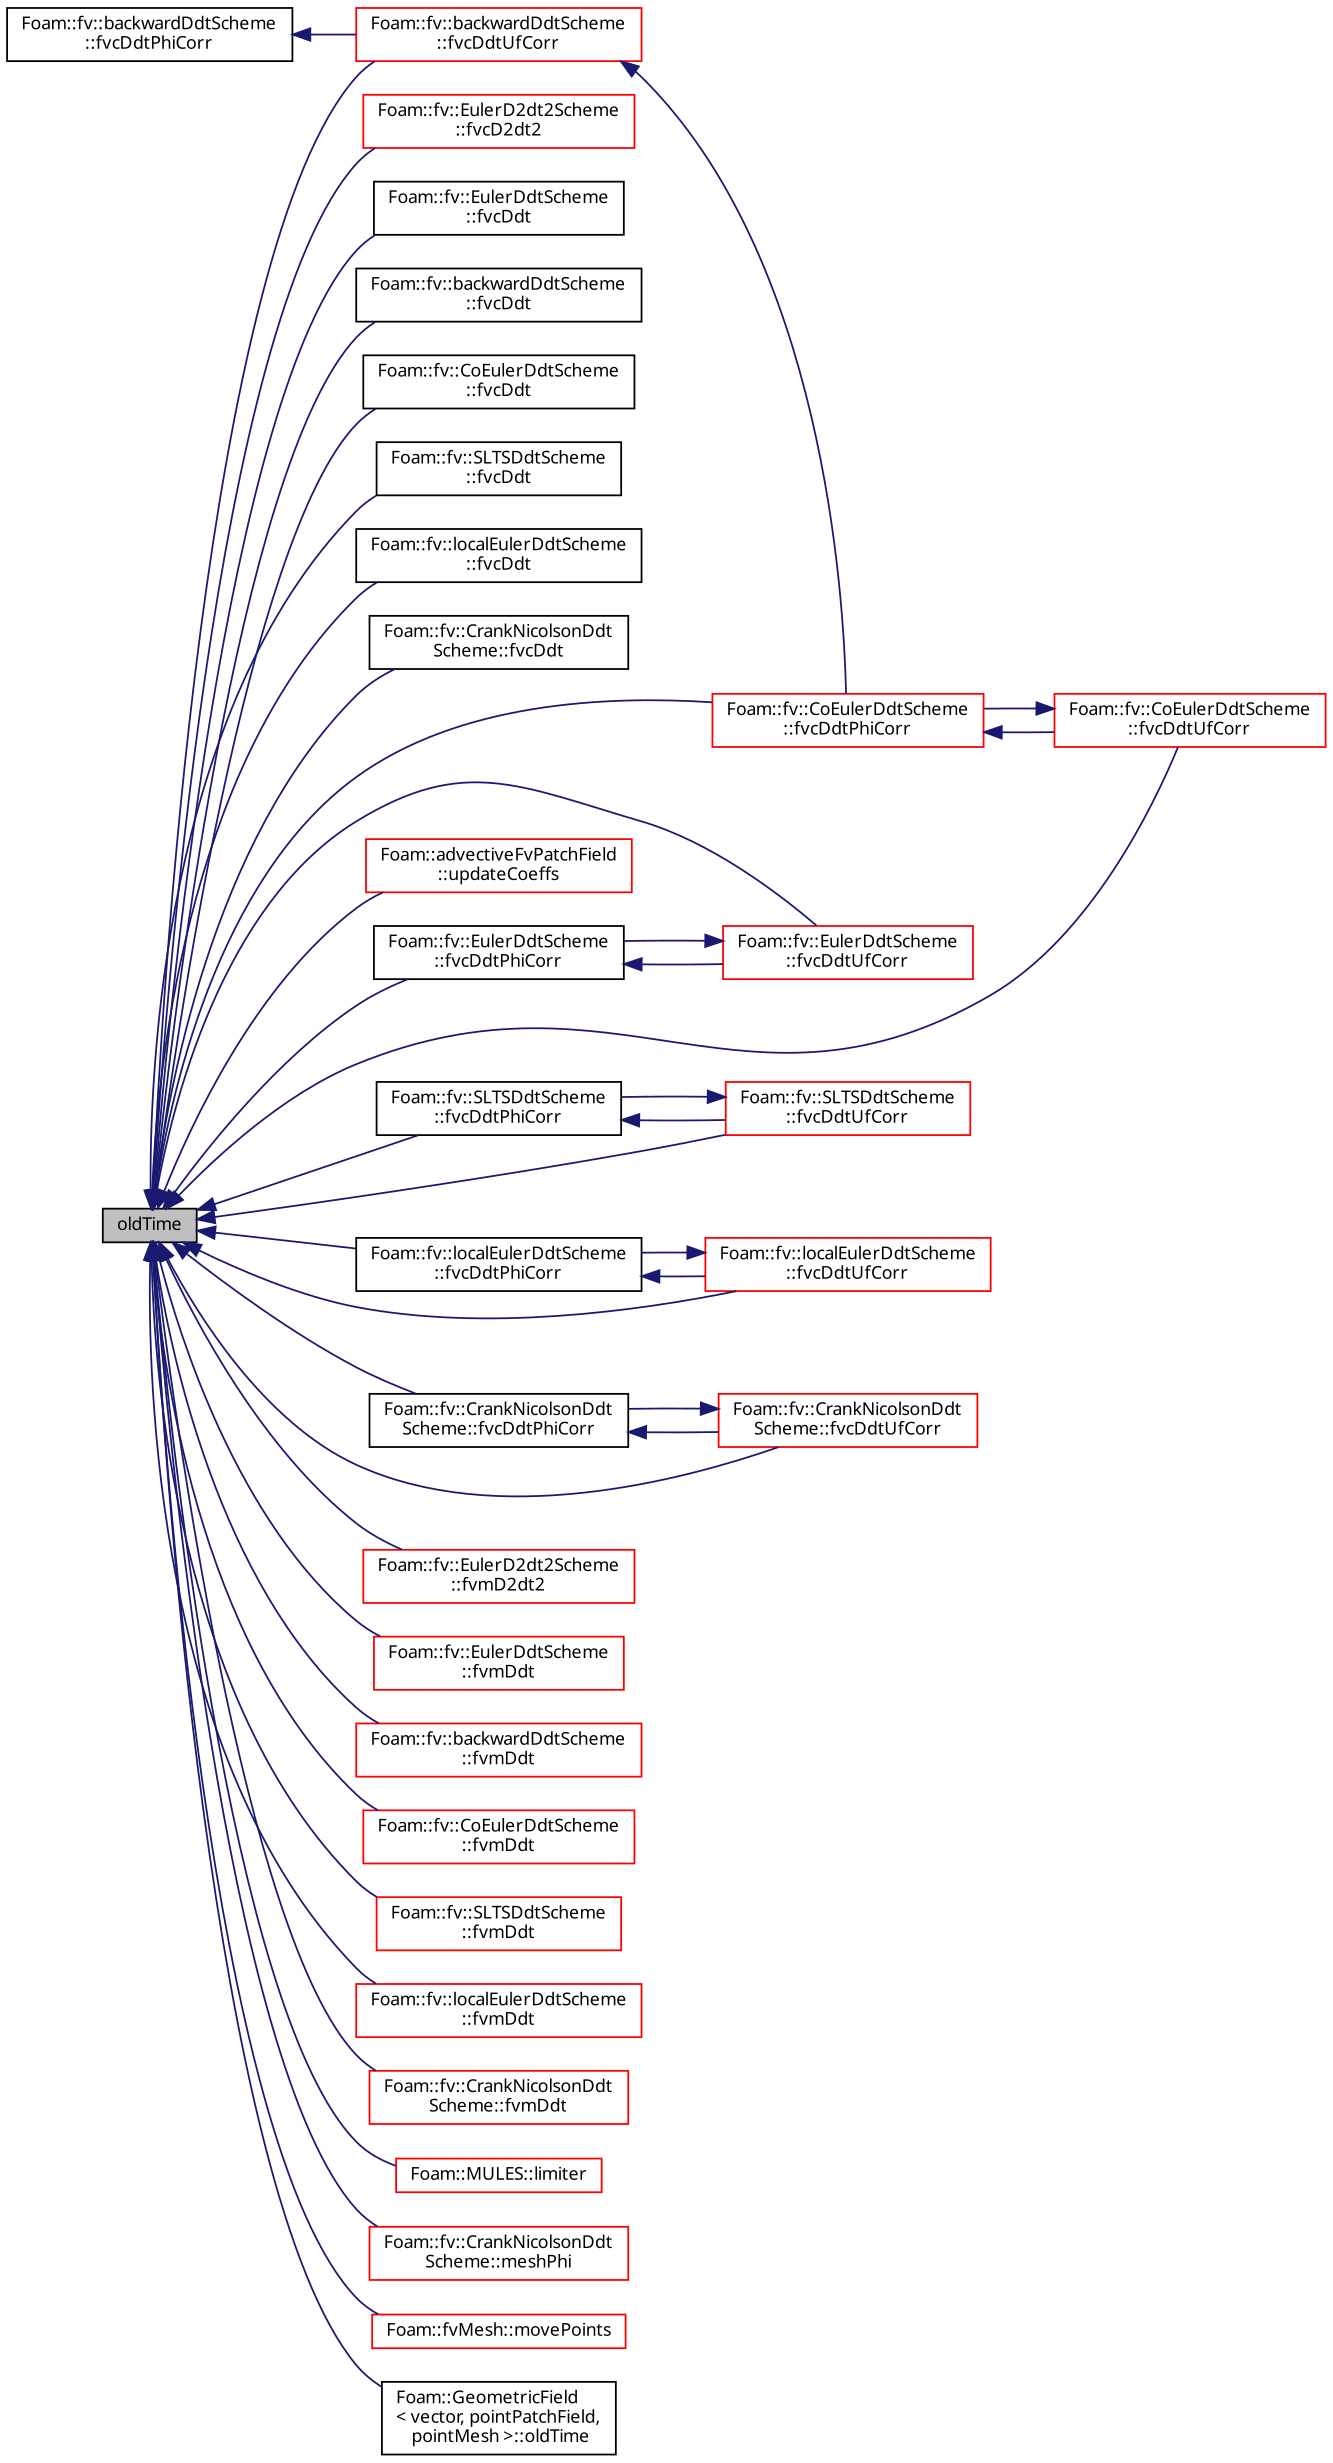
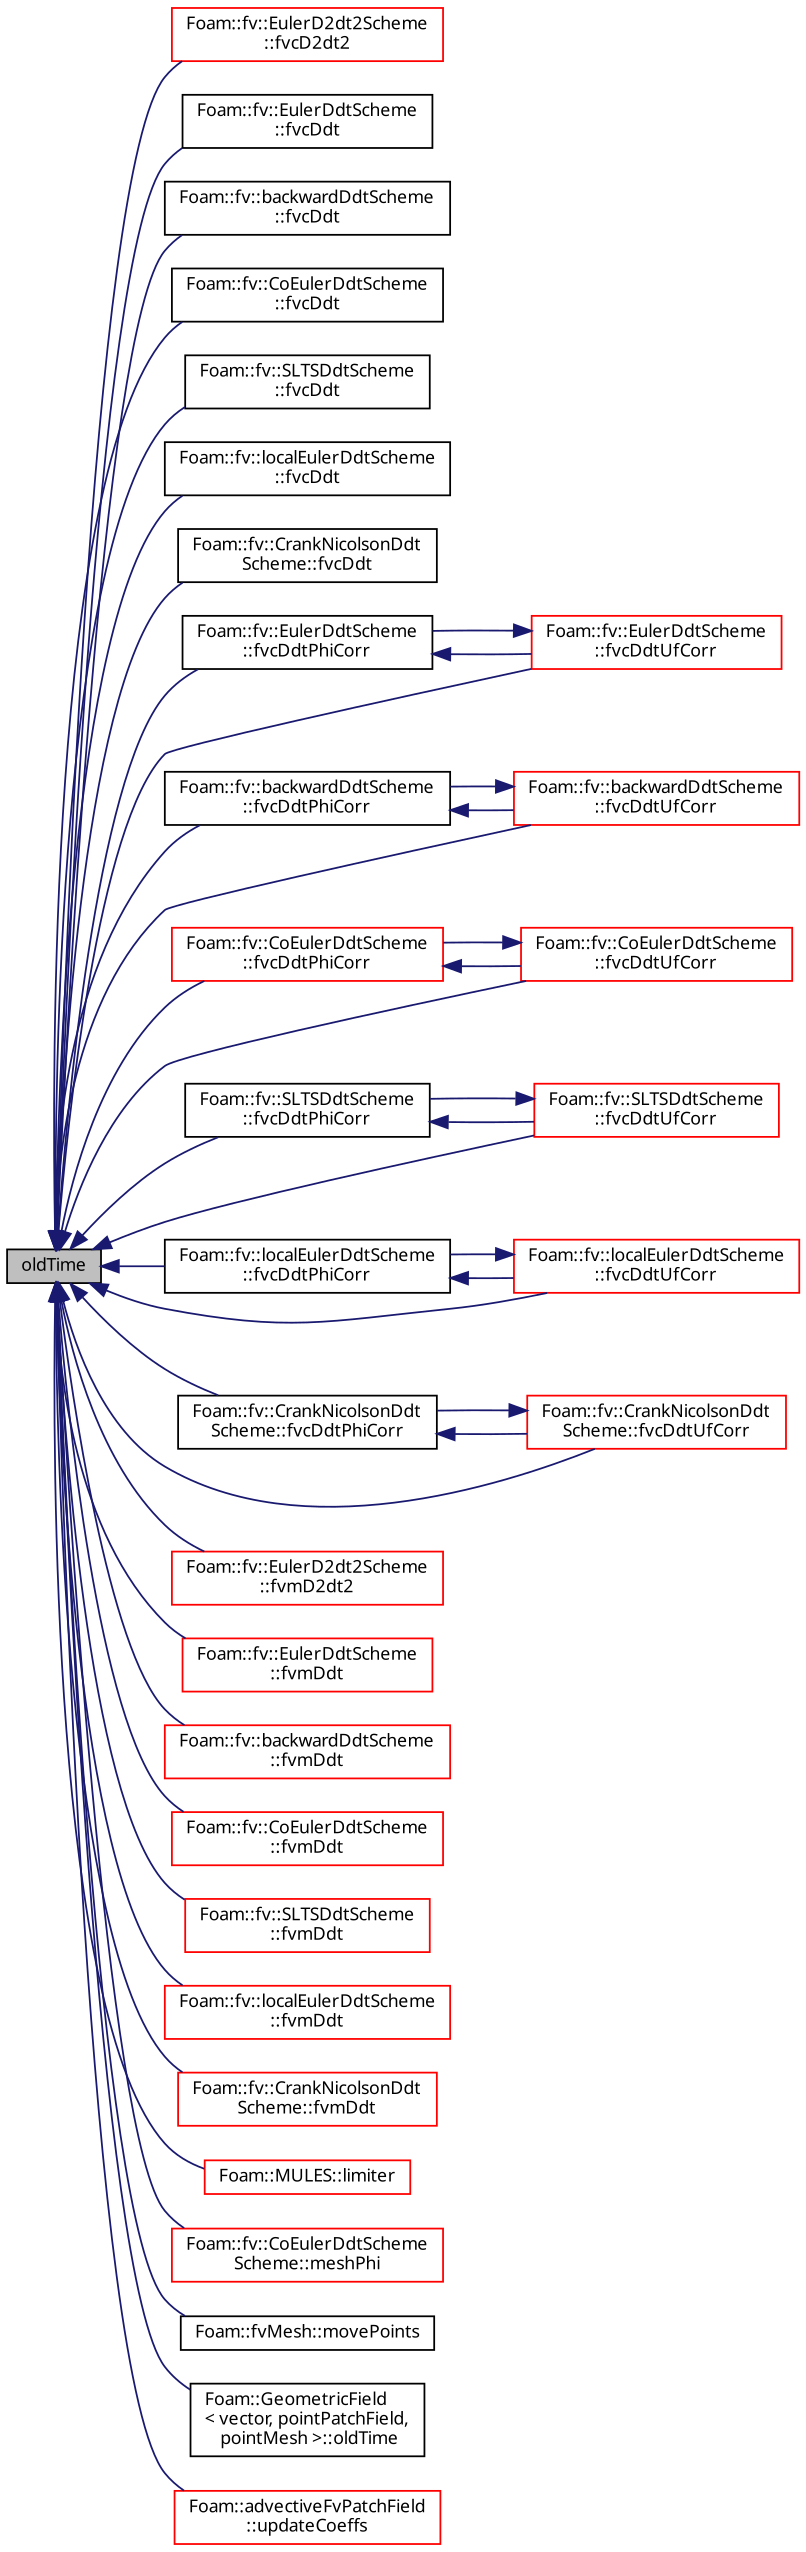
edge "Foam::fv::CoEulerDdtScheme ::fvcDdtPhiCorr" -> "Foam::fv::backwardDdtScheme ::fvcDdtUfCorr": now "Foam::fv::backwardDdtScheme ::fvcDdtPhiCorr" -> "Foam::fv::backwardDdtScheme ::fvcDdtUfCorr"
edge "Foam::fv::backwardDdtScheme ::fvcDdtPhiCorr" -> "oldTime": added
node "Foam::fv::CrankNicolsonDdt Scheme::meshPhi": label "Foam::fv::CrankNicolsonDdt Scheme::meshPhi" -> "Foam::fv::CoEulerDdtScheme Scheme::meshPhi"
node "Foam::fvMesh::movePoints": color red -> black
